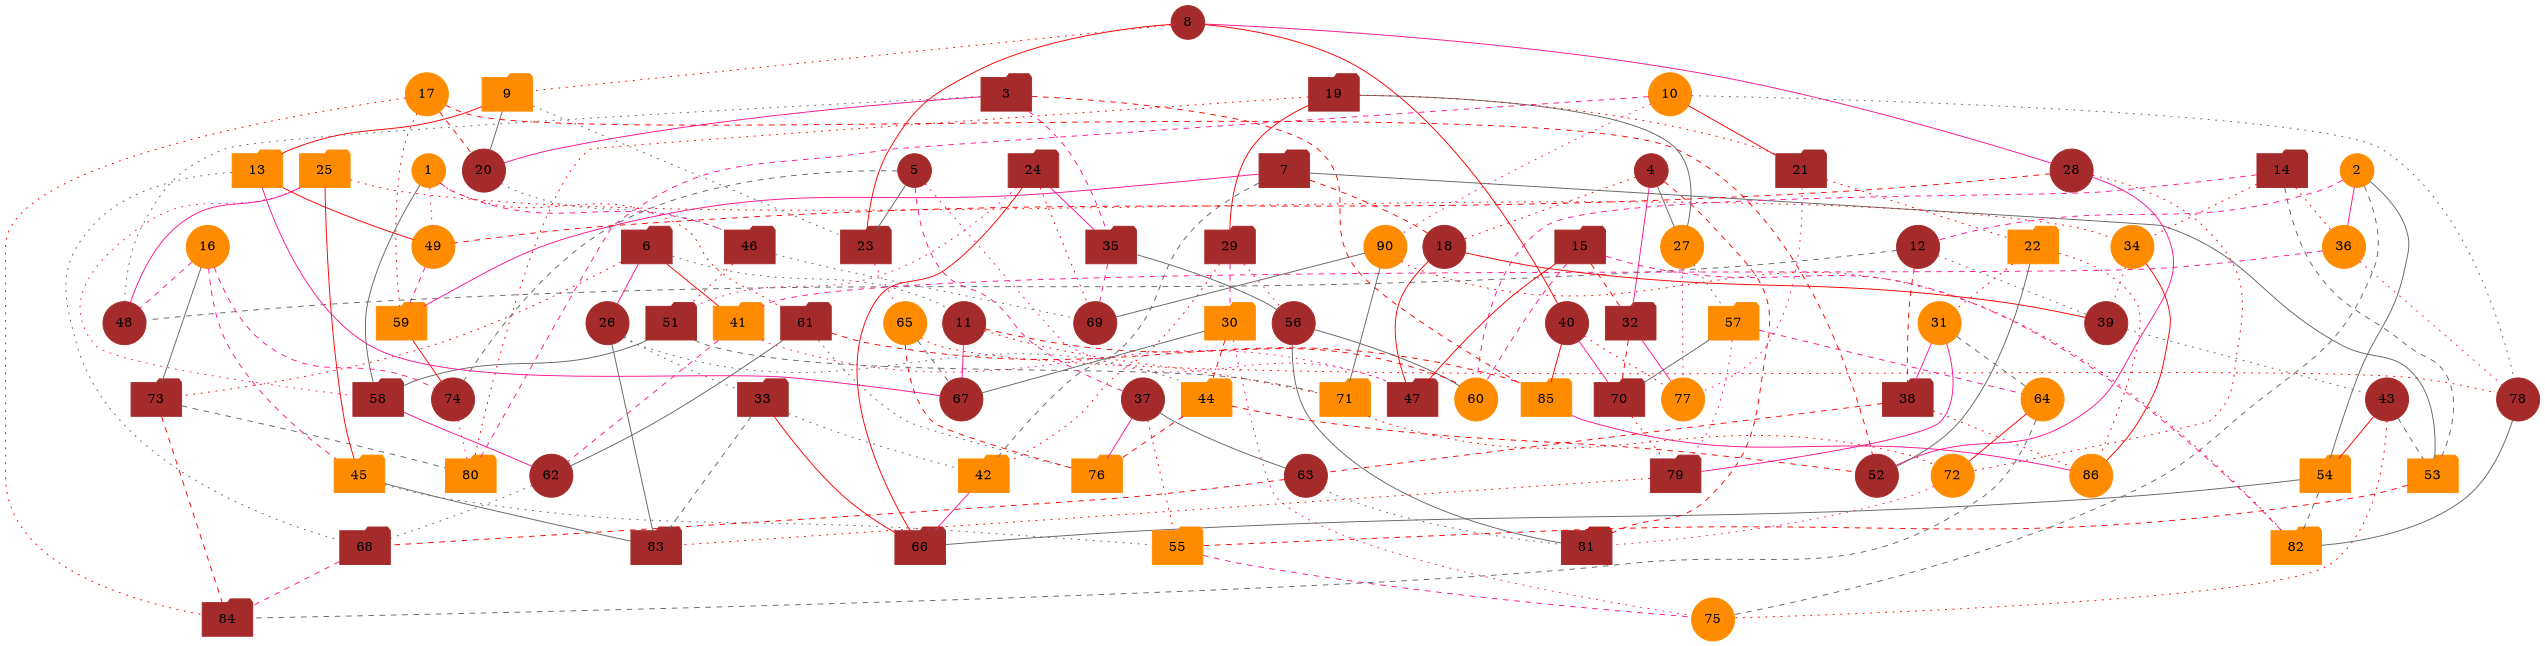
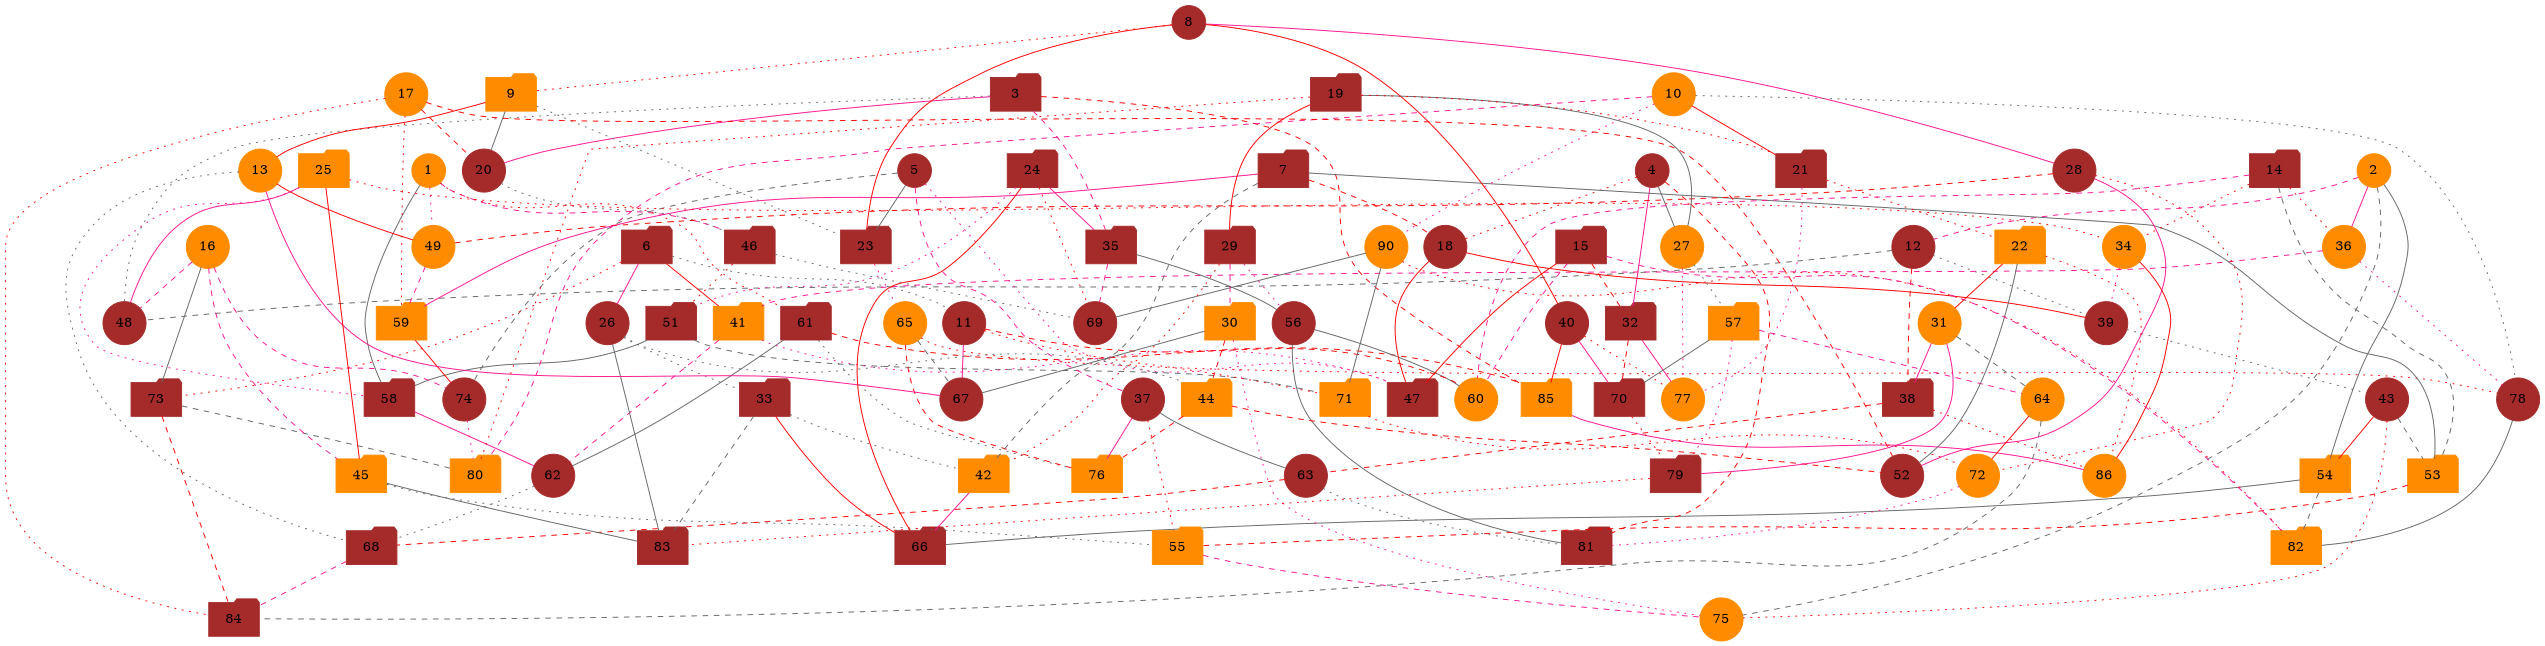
node "13": shape folder -> circle
edge "22" -- "31": style dotted -> solid
